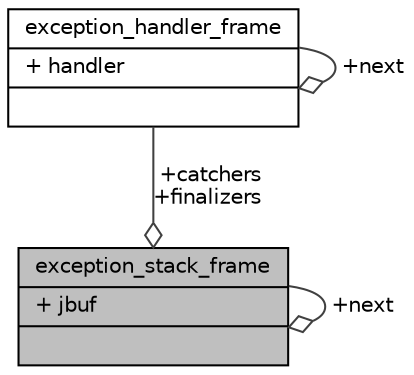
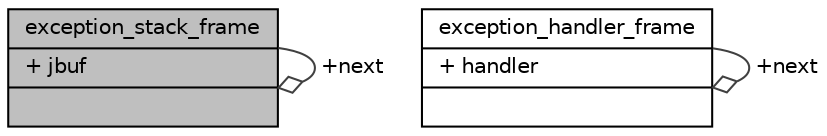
edge "exception_handler_frame" -> "exception_stack_frame": removed, label "+catchers +finalizers"
